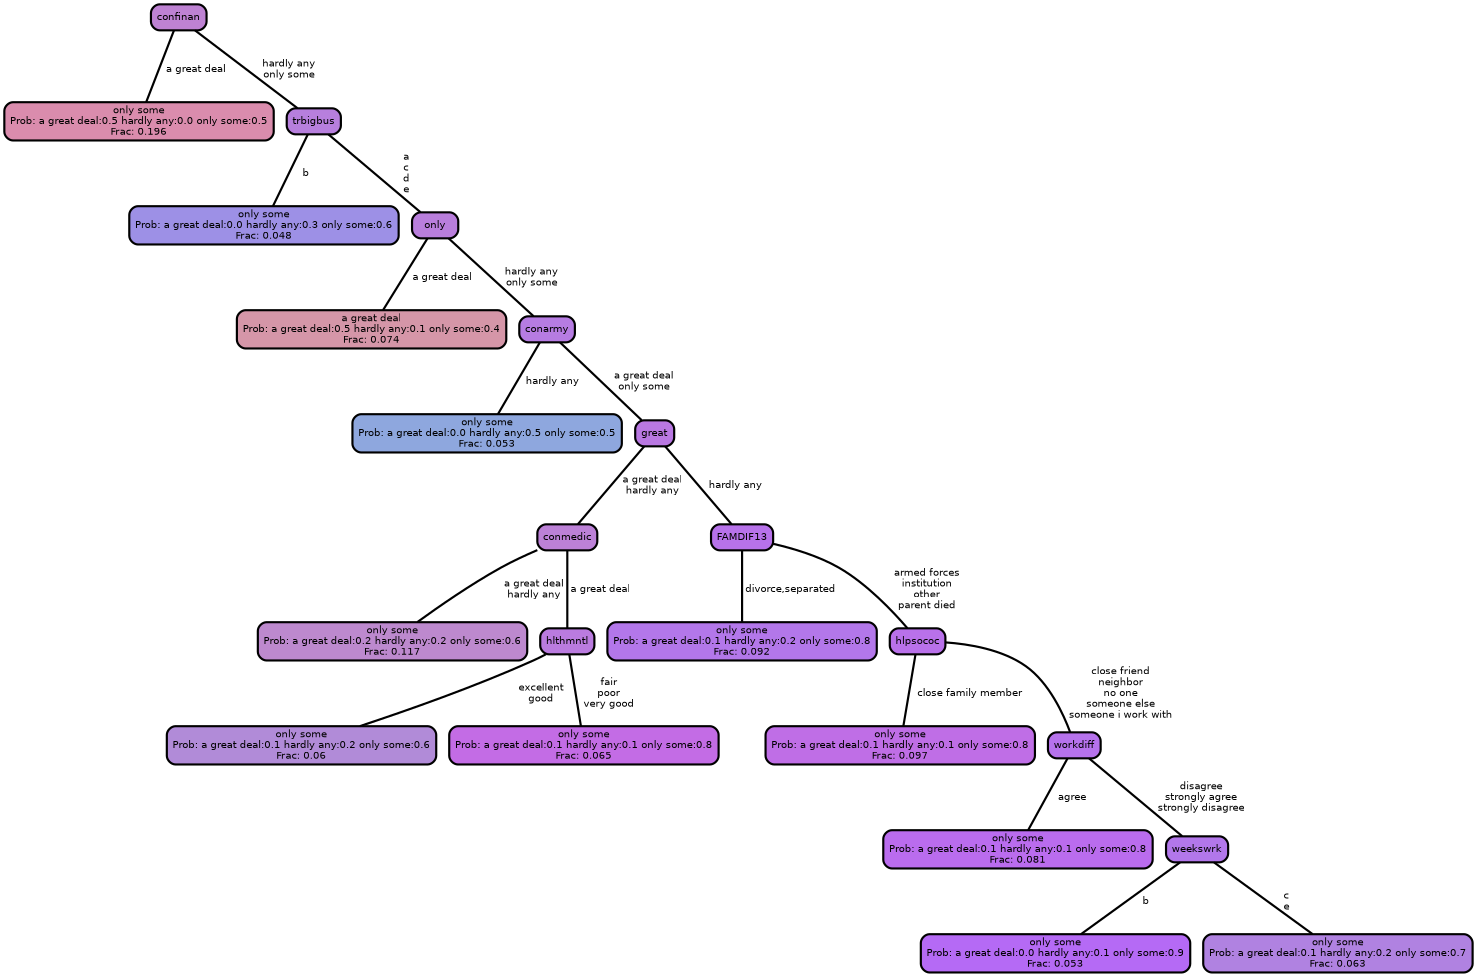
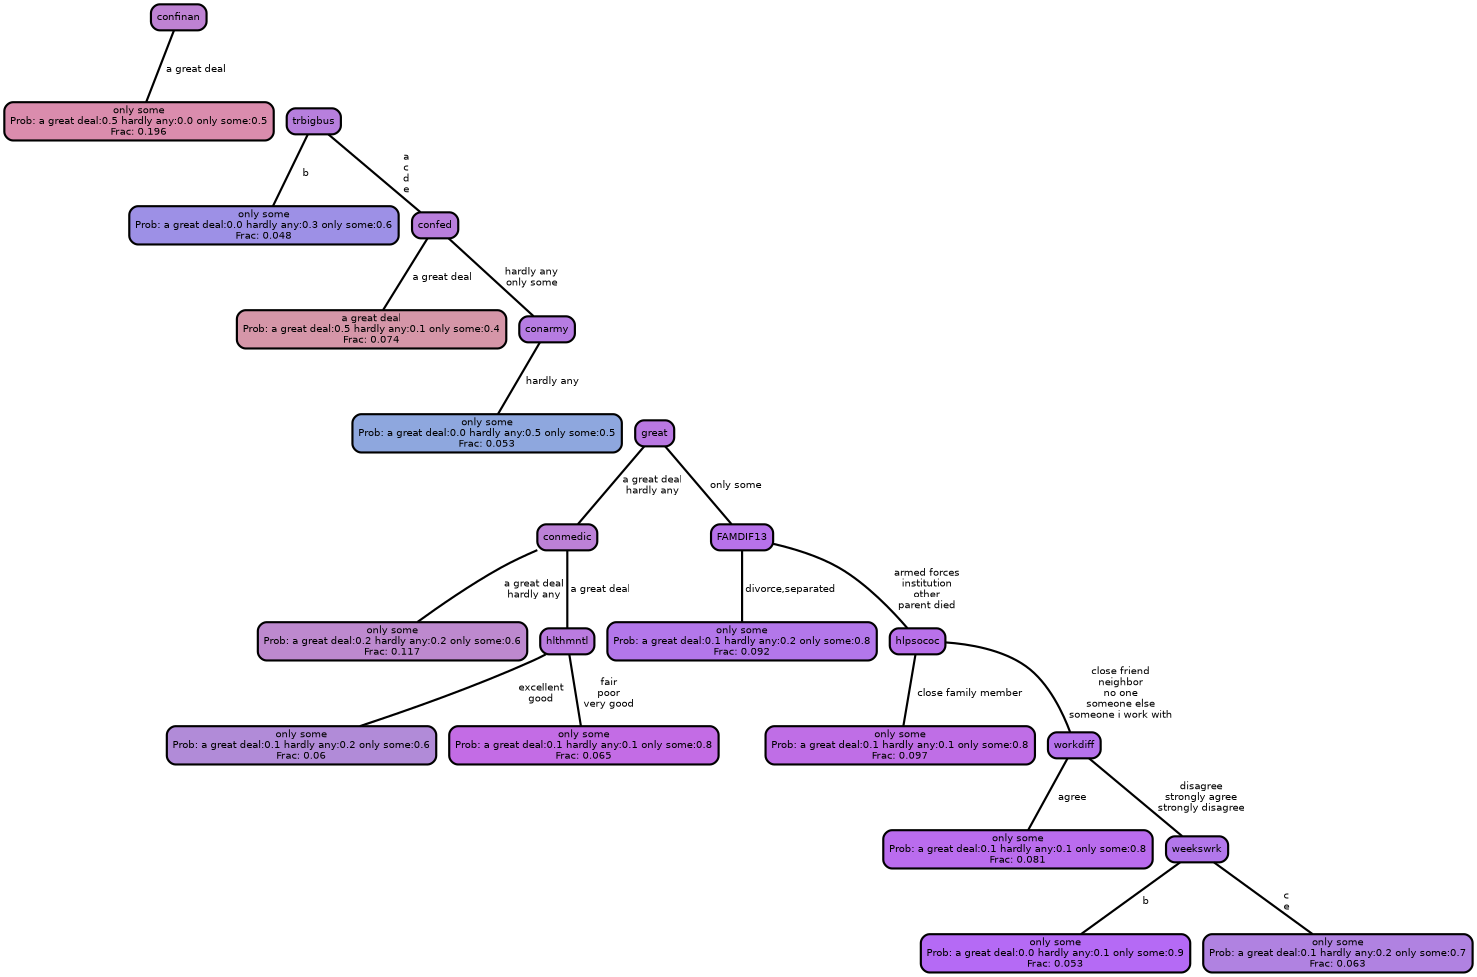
edge "confinan" -- "trbigbus": removed, label "hardly any only some"
node "only": label "only" -> "confed"
edge "conarmy" -- "great": removed, label "a great deal only some"
edge "great" -- "FAMDIF13": label " hardly any" -> " only some"
